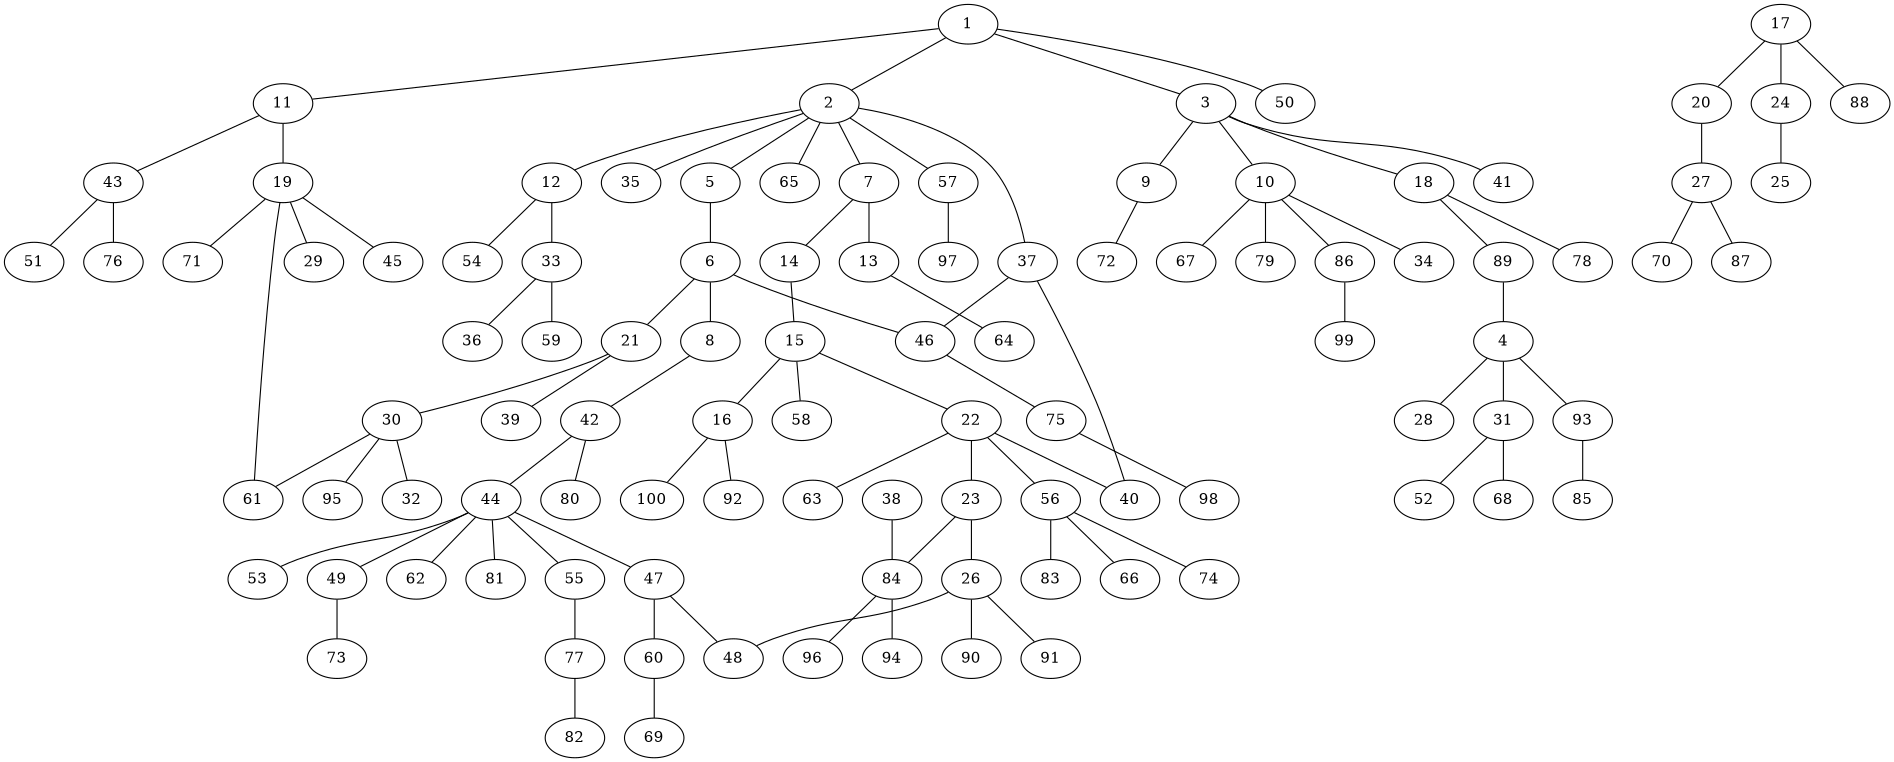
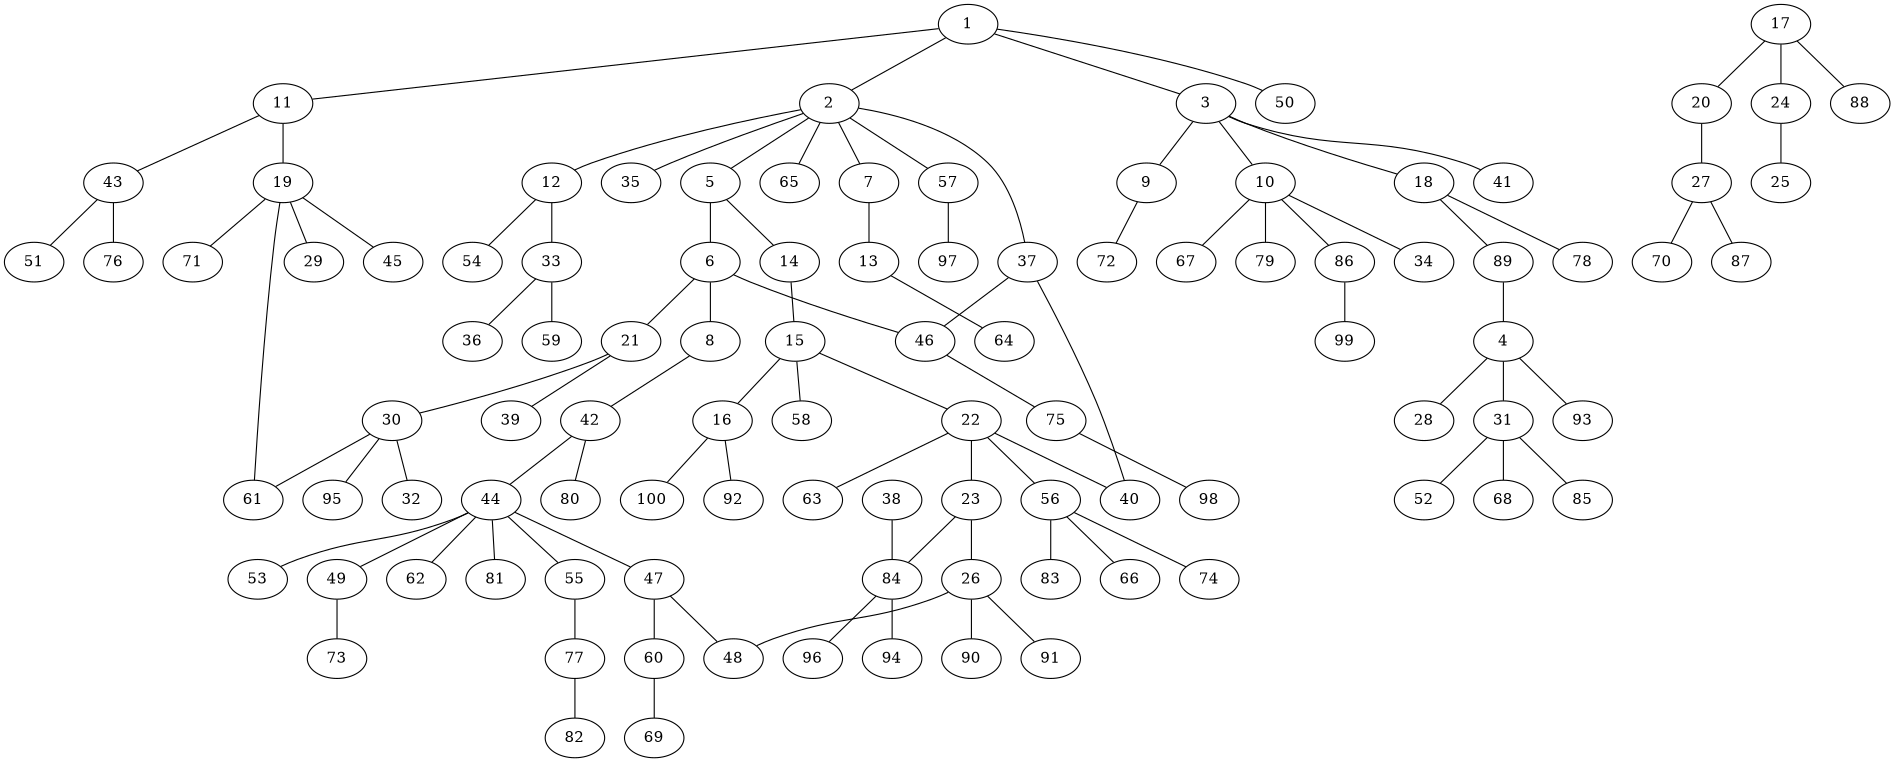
edge "7" -- "14": now "5" -- "14"
edge "93" -- "85": now "31" -- "85"
